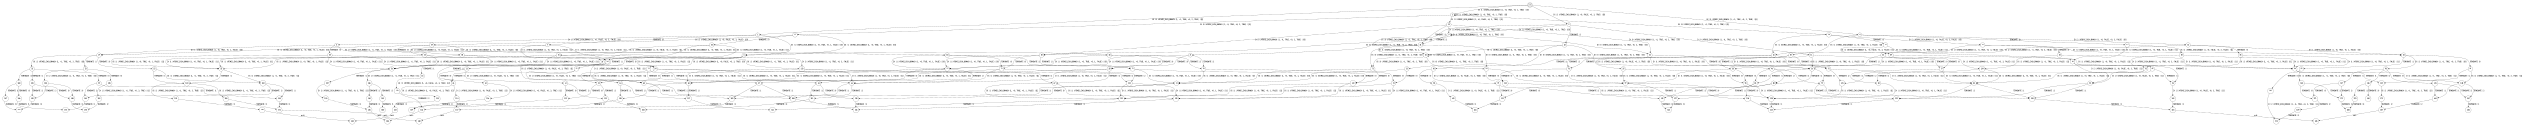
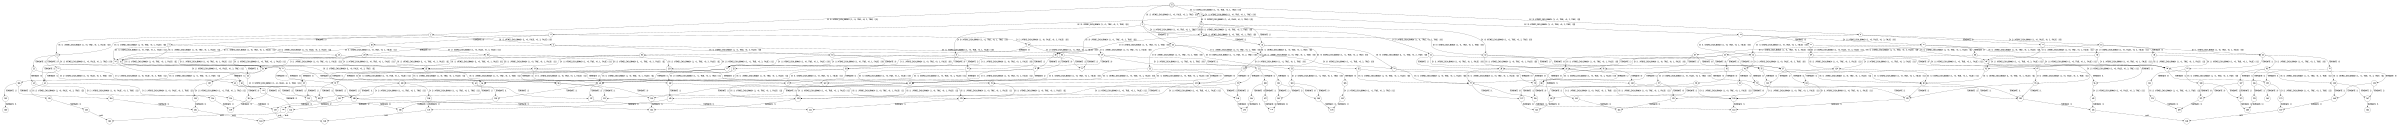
edge "36" -> "81": now "36" -> "132"
edge "189" -> "174": reversed
